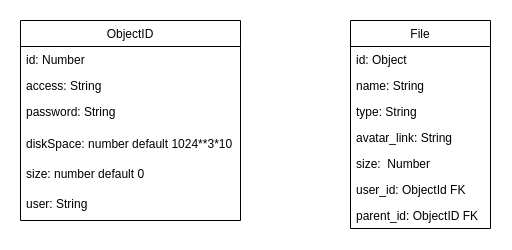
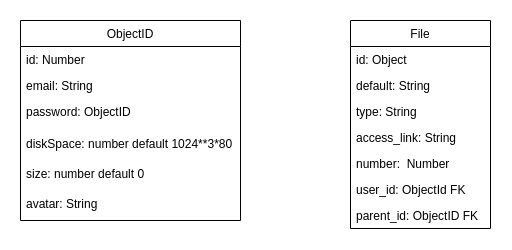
node "access: String": label "access: String" -> "email: String"
node "name: String": label "name: String" -> "default: String"
node "password: String": label "password: String" -> "password: ObjectID"
node "avatar_link: String": label "avatar_link: String" -> "access_link: String"
node "diskSpace: number default 1024**3*10": label "diskSpace: number default 1024**3*10" -> "diskSpace: number default 1024**3*80"
node "size: Number": label "size: Number" -> "number: Number"
node "user: String": label "user: String" -> "avatar: String"
